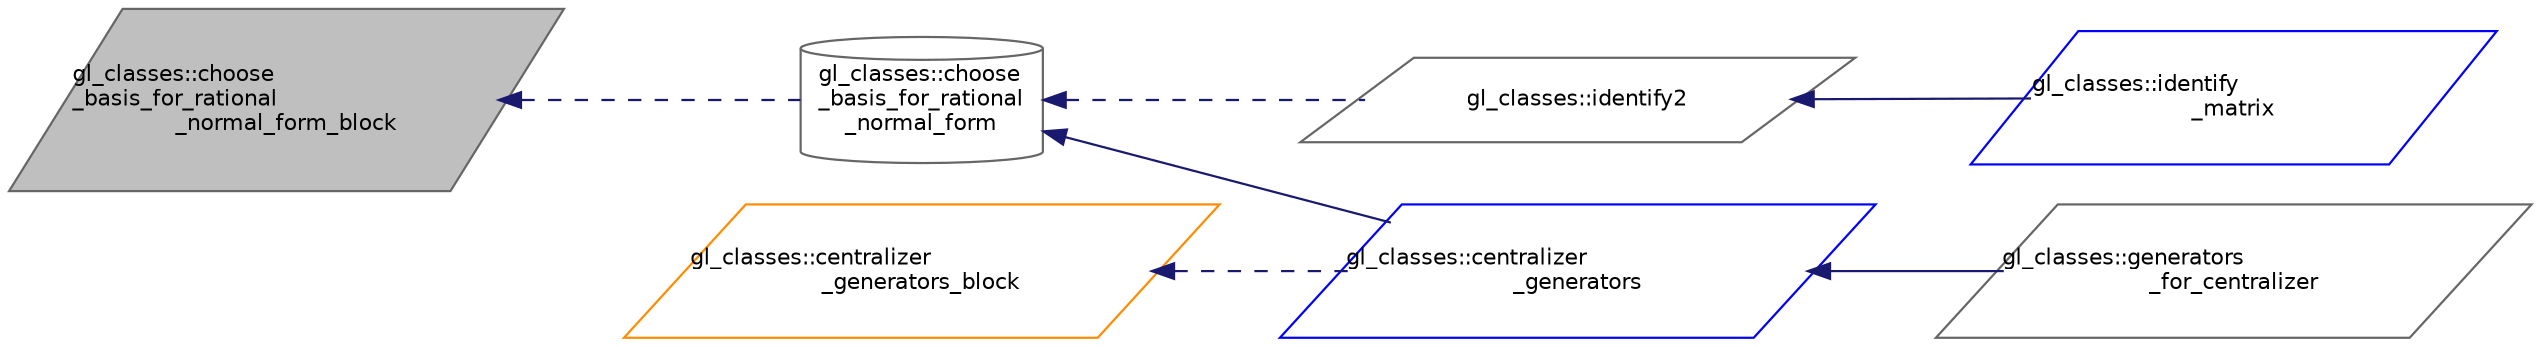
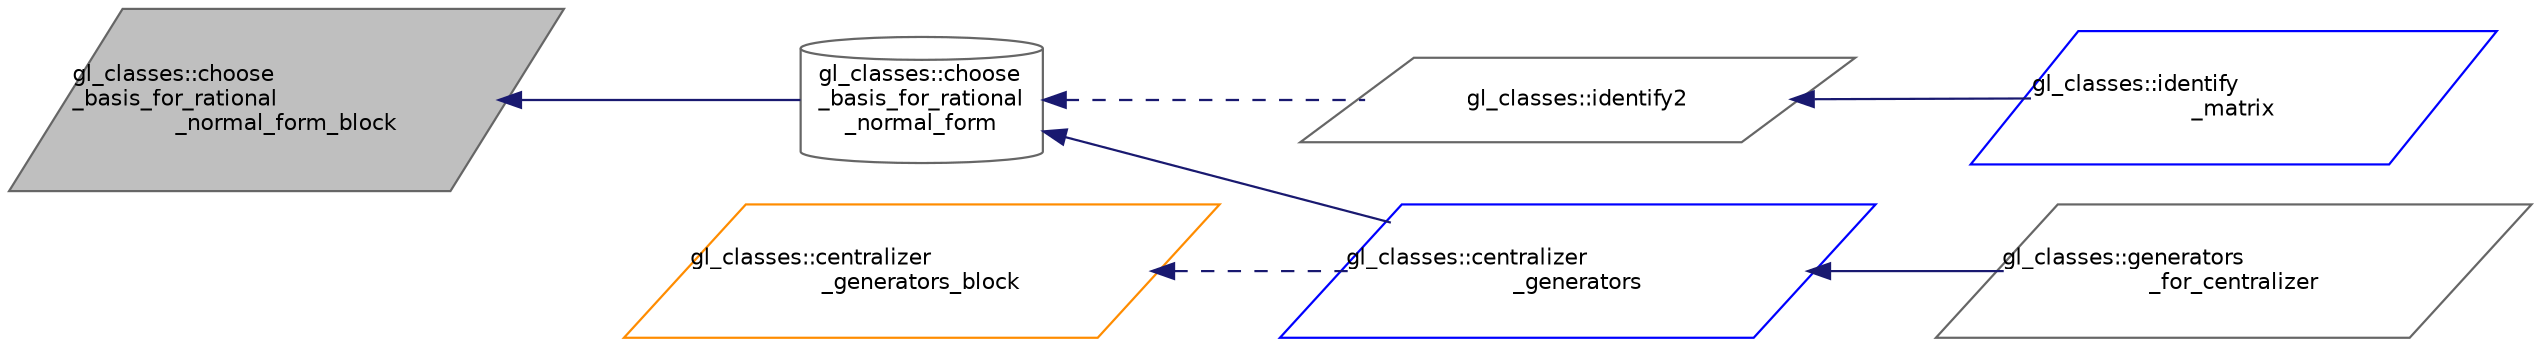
edge "gl_classes::choose _basis_for_rational _normal_form" -> "gl_classes::choose _basis_for_rational _normal_form_block": style dashed -> solid
